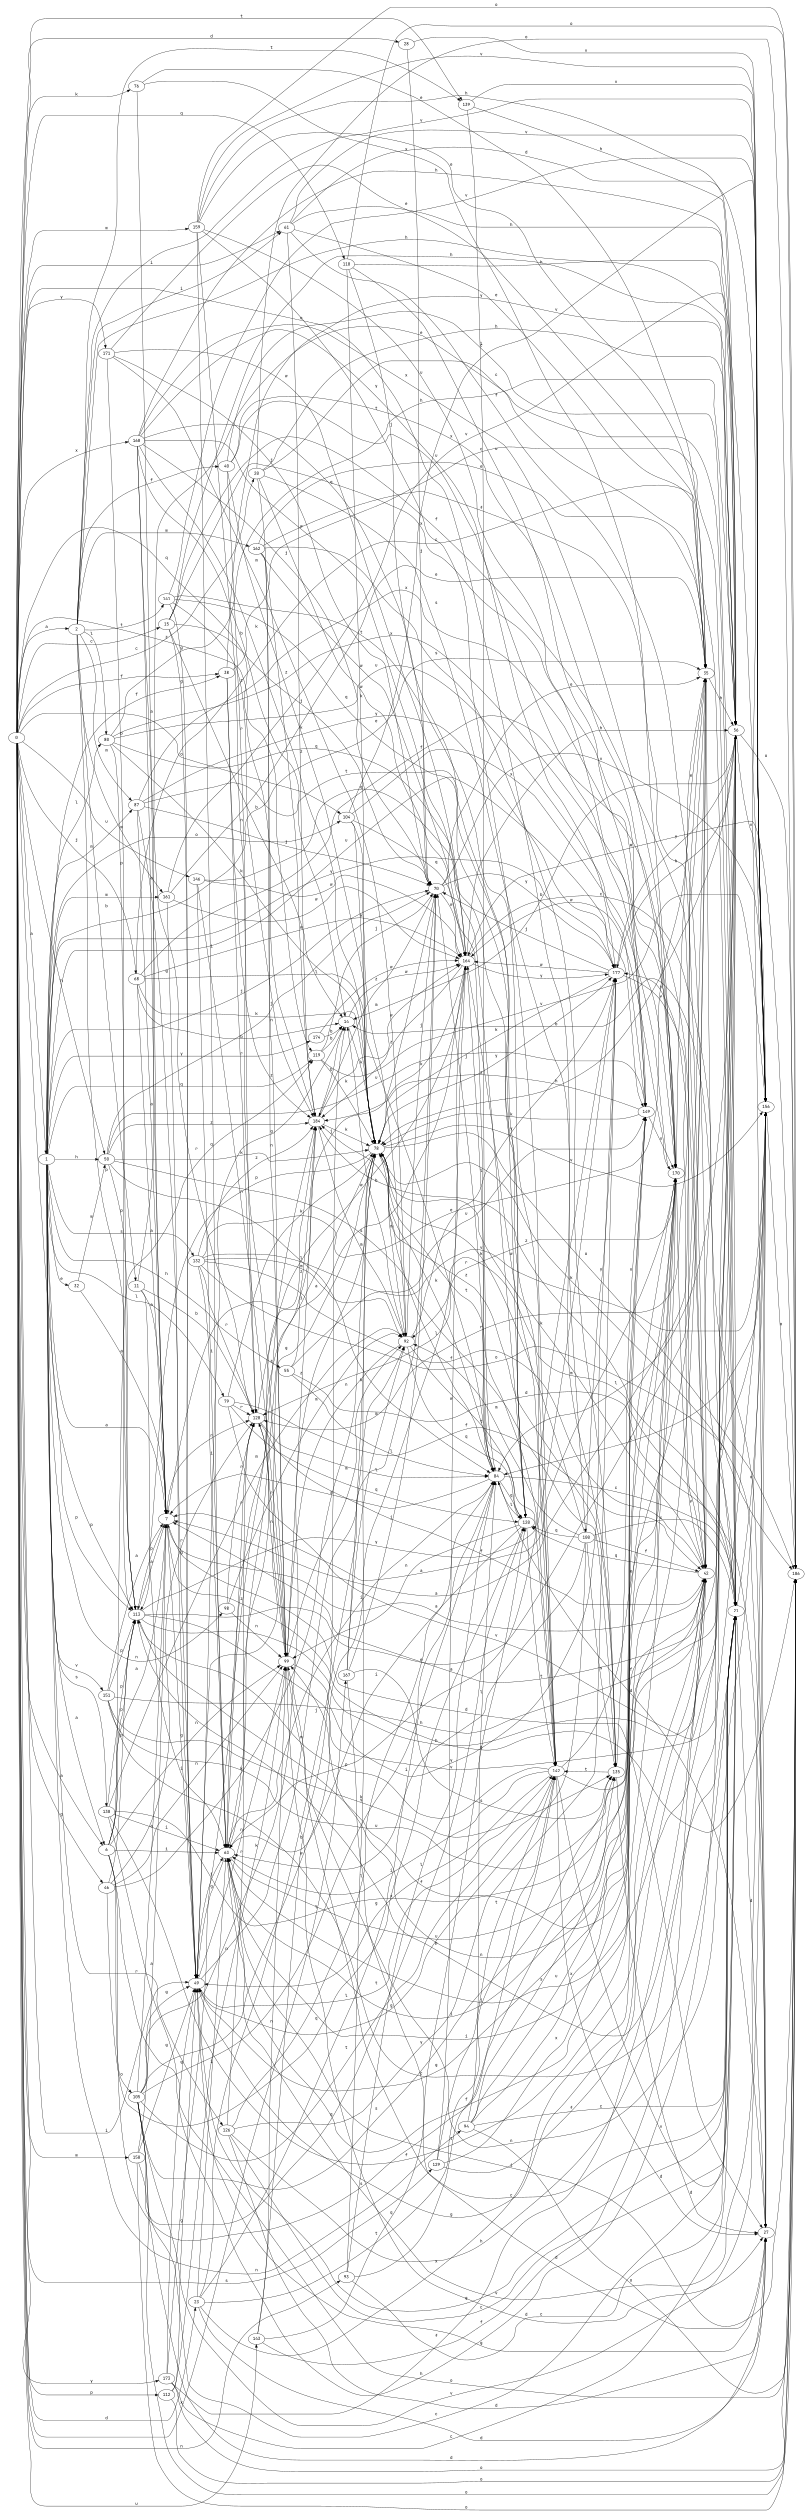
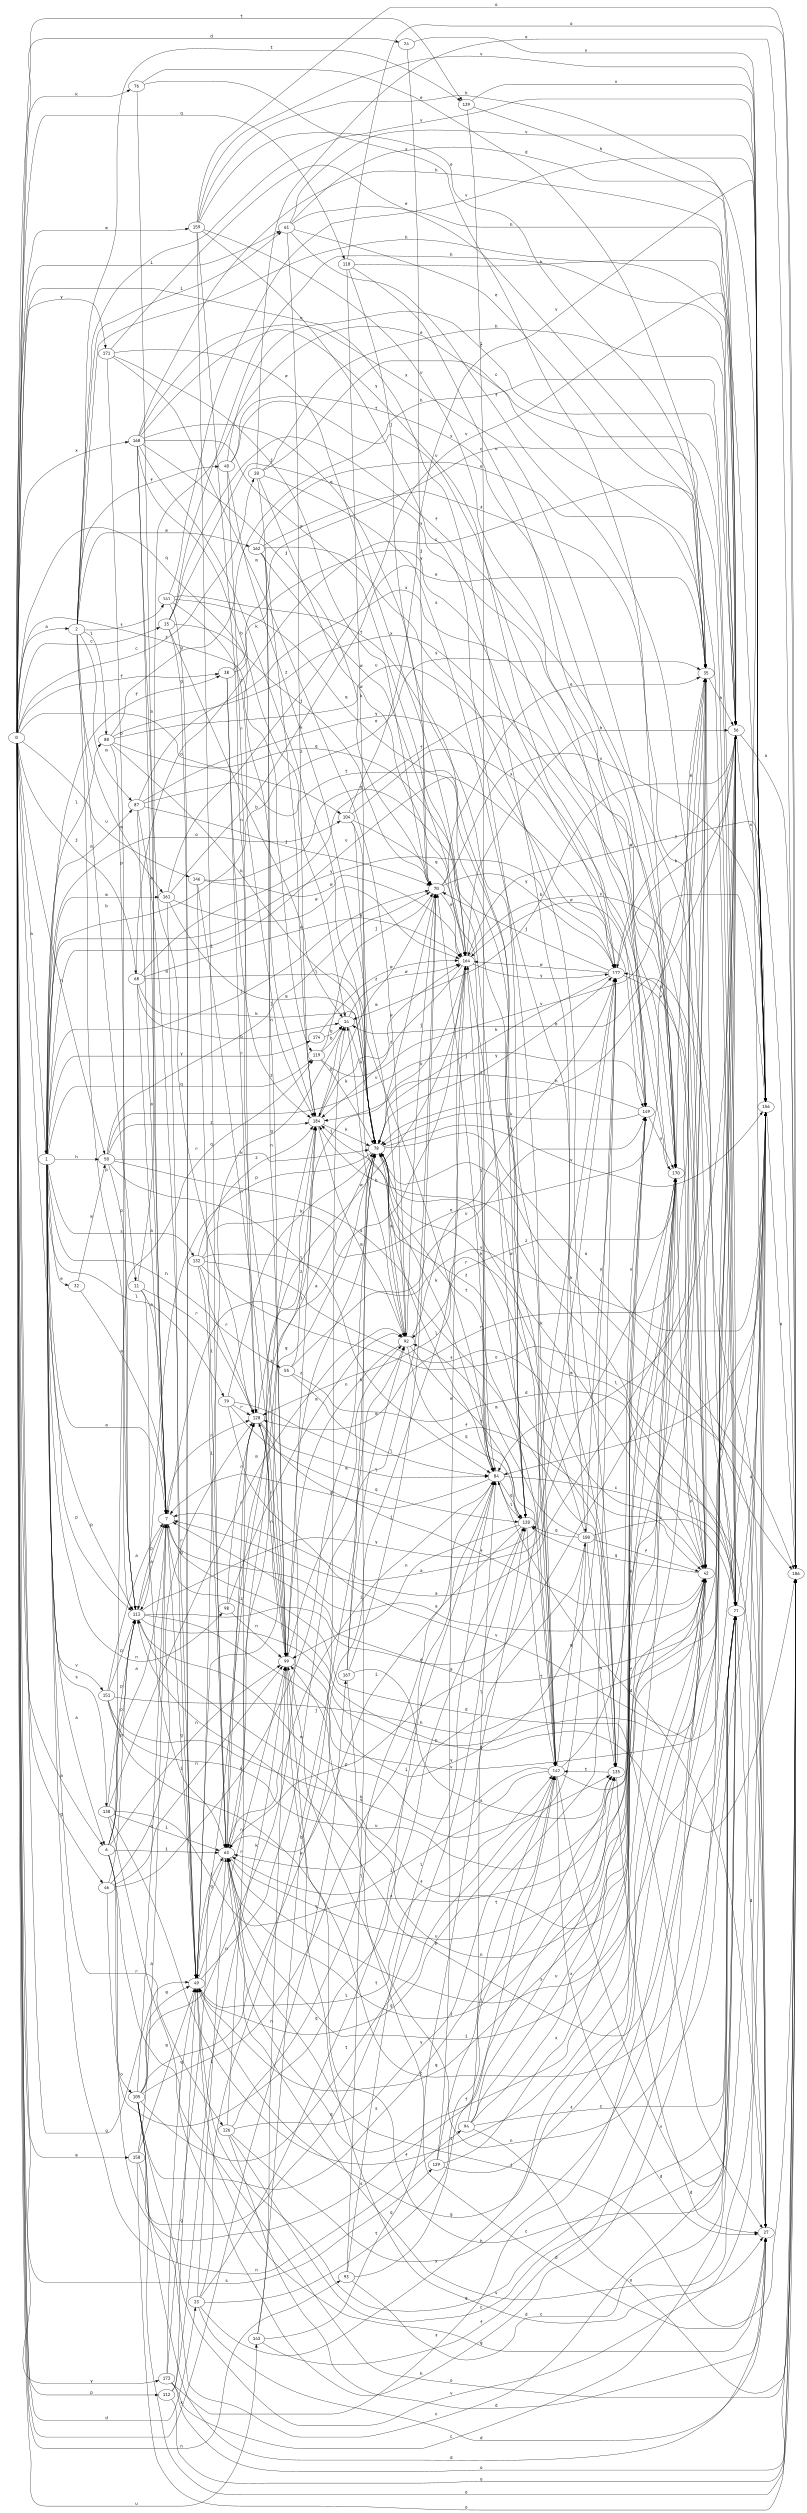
node "28": label "28" -> "24"
edge "38" -> "56": now "38" -> "177"
edge "132" -> "92": now "161" -> "92"
edge "11" -> "128": label "b" -> "r"
edge "142" -> "49": now "142" -> "100"
edge "0" -> "49": label "i" -> "g"
edge "99" -> "21": now "99" -> "156"
